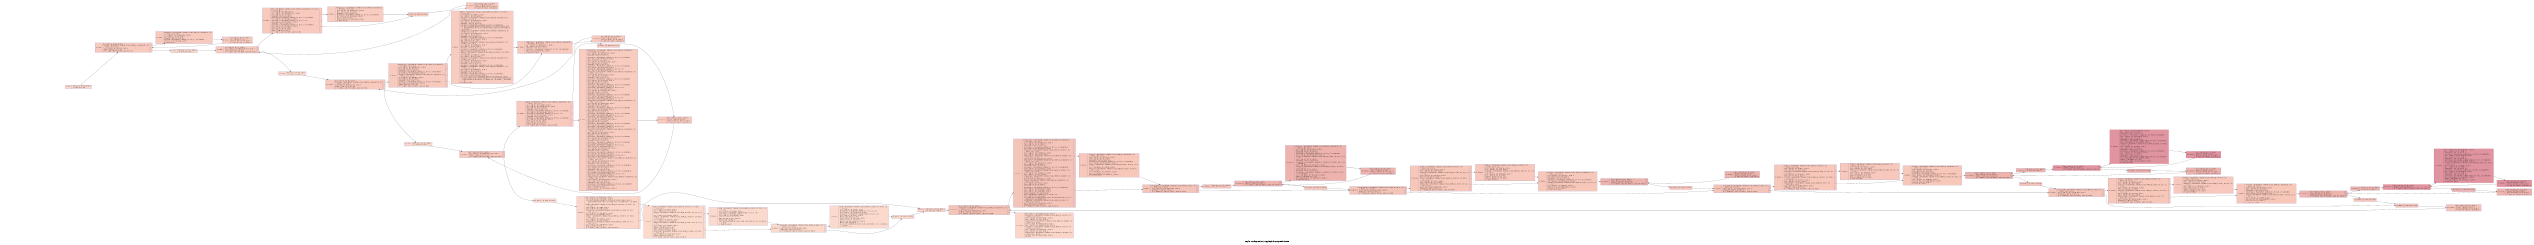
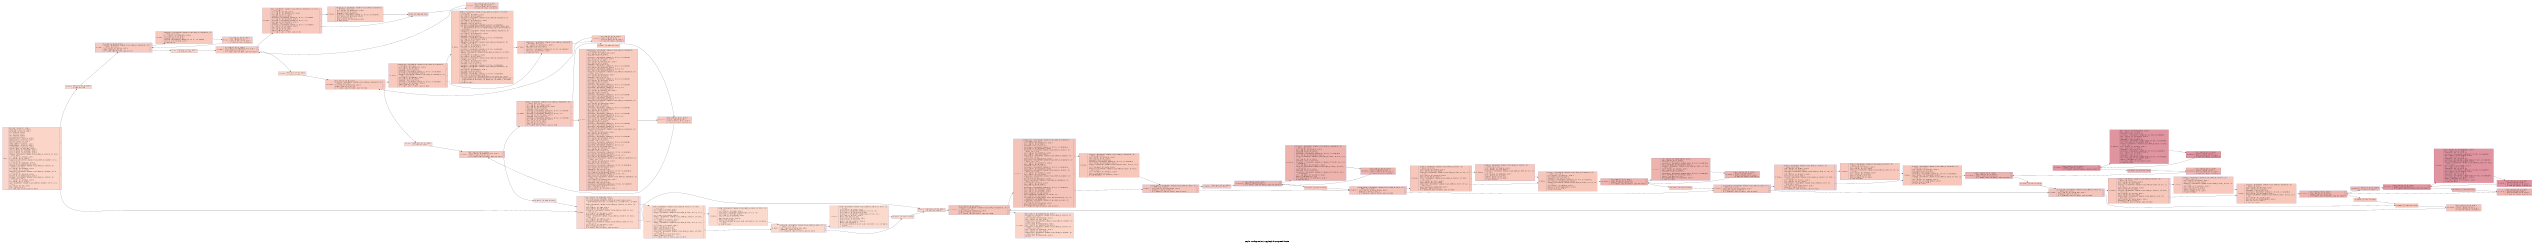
node "entry:": added
node "for.body197:": added
node "for.body227:": removed
